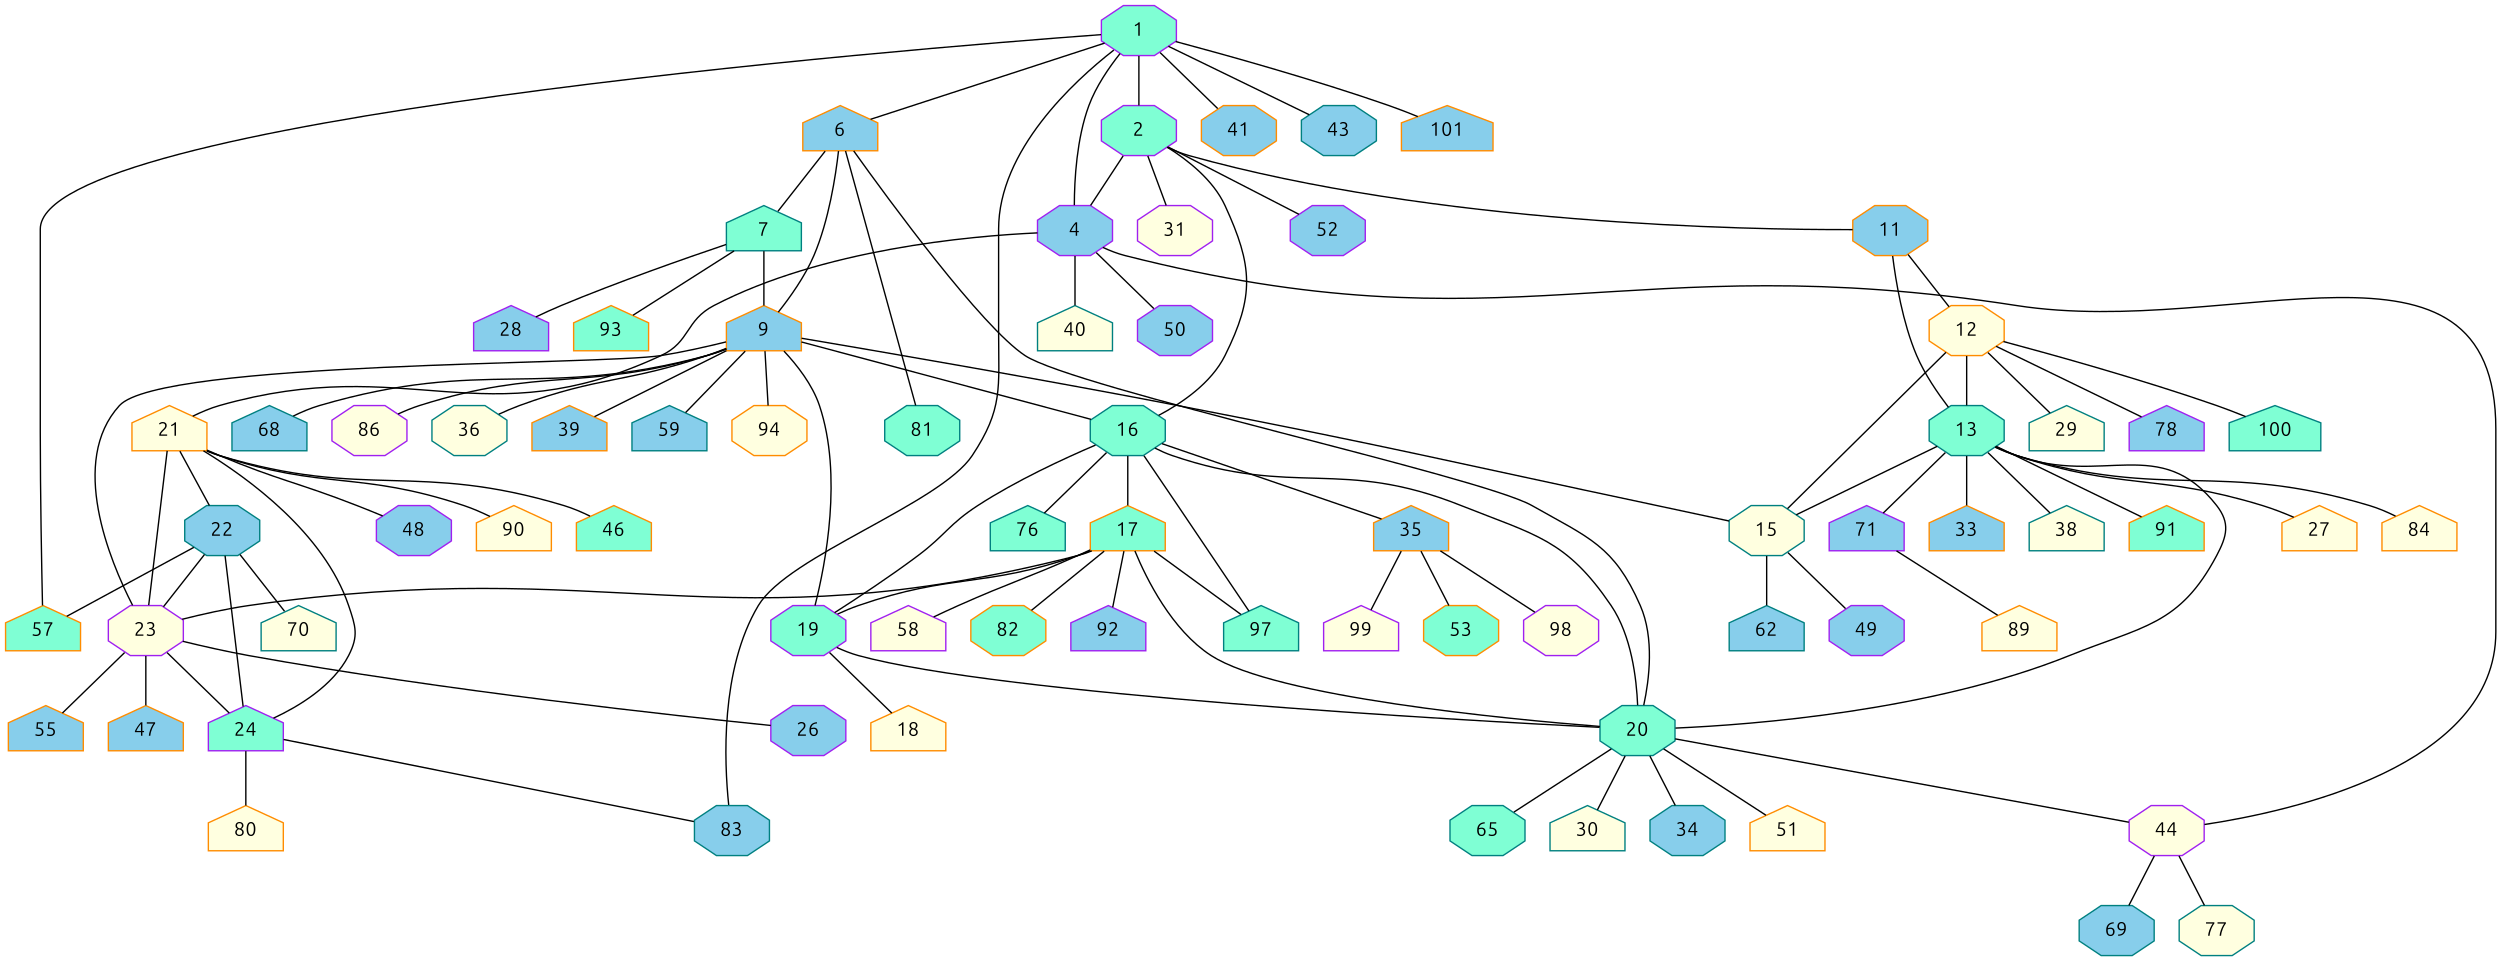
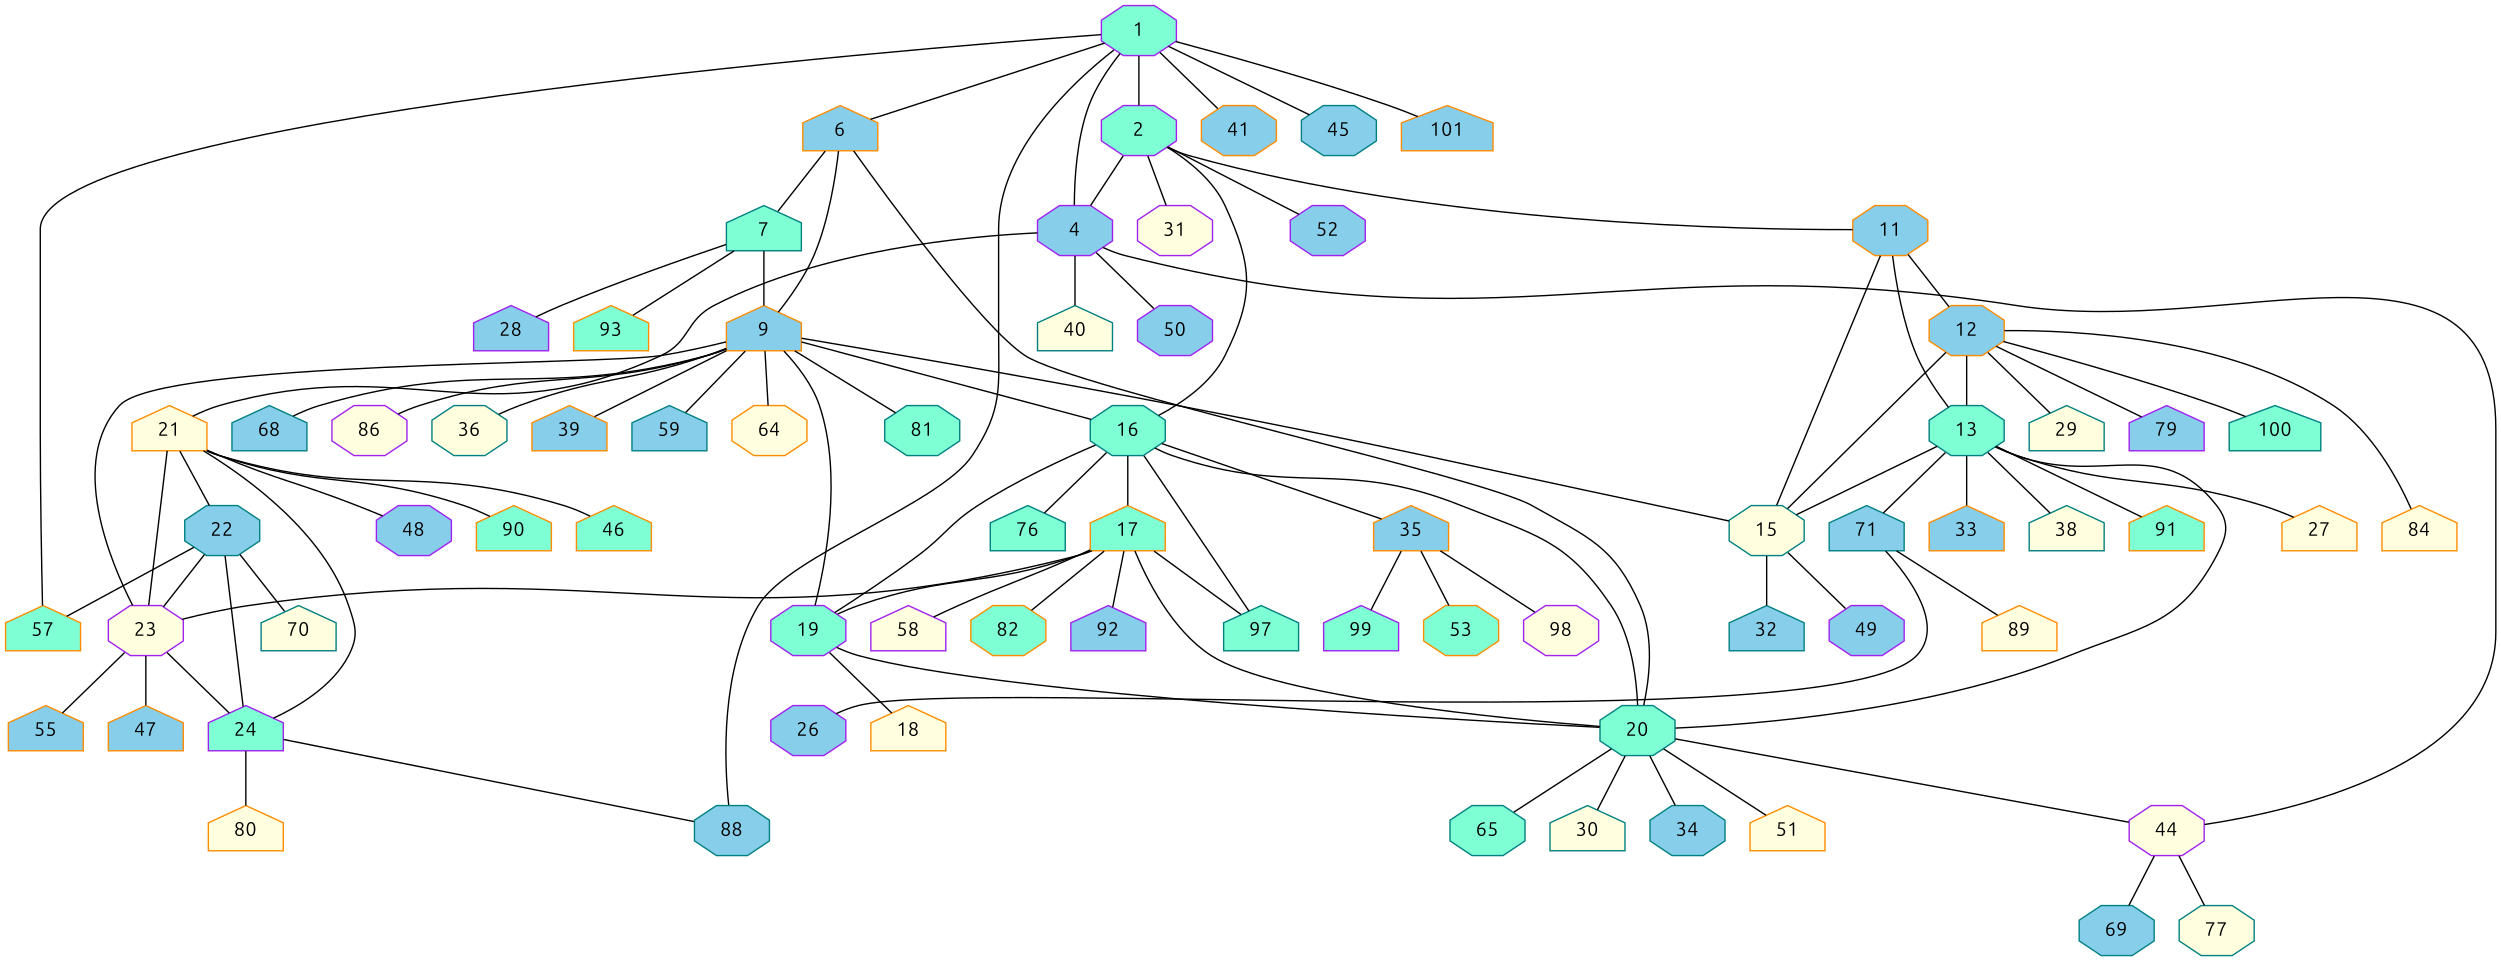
node "43": label "43" -> "45"
edge "6" -- "81": now "9" -- "81"
node "12": fillcolor lightyellow -> skyblue
edge "11" -- "15": added
node "94": label "94" -> "64"
node "78": label "78" -> "79"
edge "13" -- "84": now "12" -- "84"
node "90": fillcolor lightyellow -> aquamarine
node "71": color purple -> teal
node "99": fillcolor lightyellow -> aquamarine
node "62": label "62" -> "32"
edge "23" -- "26": now "71" -- "26"
node "83": label "83" -> "88"
